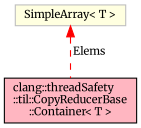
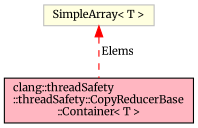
node "clang::threadSafety ::til::CopyReducerBase ::Container< T >": label "clang::threadSafety ::til::CopyReducerBase ::Container< T >" -> "clang::threadSafety ::threadSafety::CopyReducerBase ::Container< T >"
